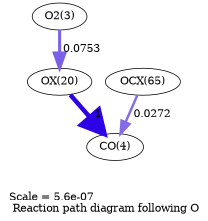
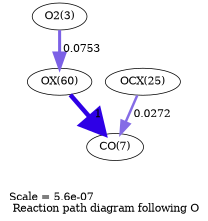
node "OX(20)": label "OX(20)" -> "OX(60)"
node "OCX(65)": label "OCX(65)" -> "OCX(25)"
node "CO(4)": label "CO(4)" -> "CO(7)"
